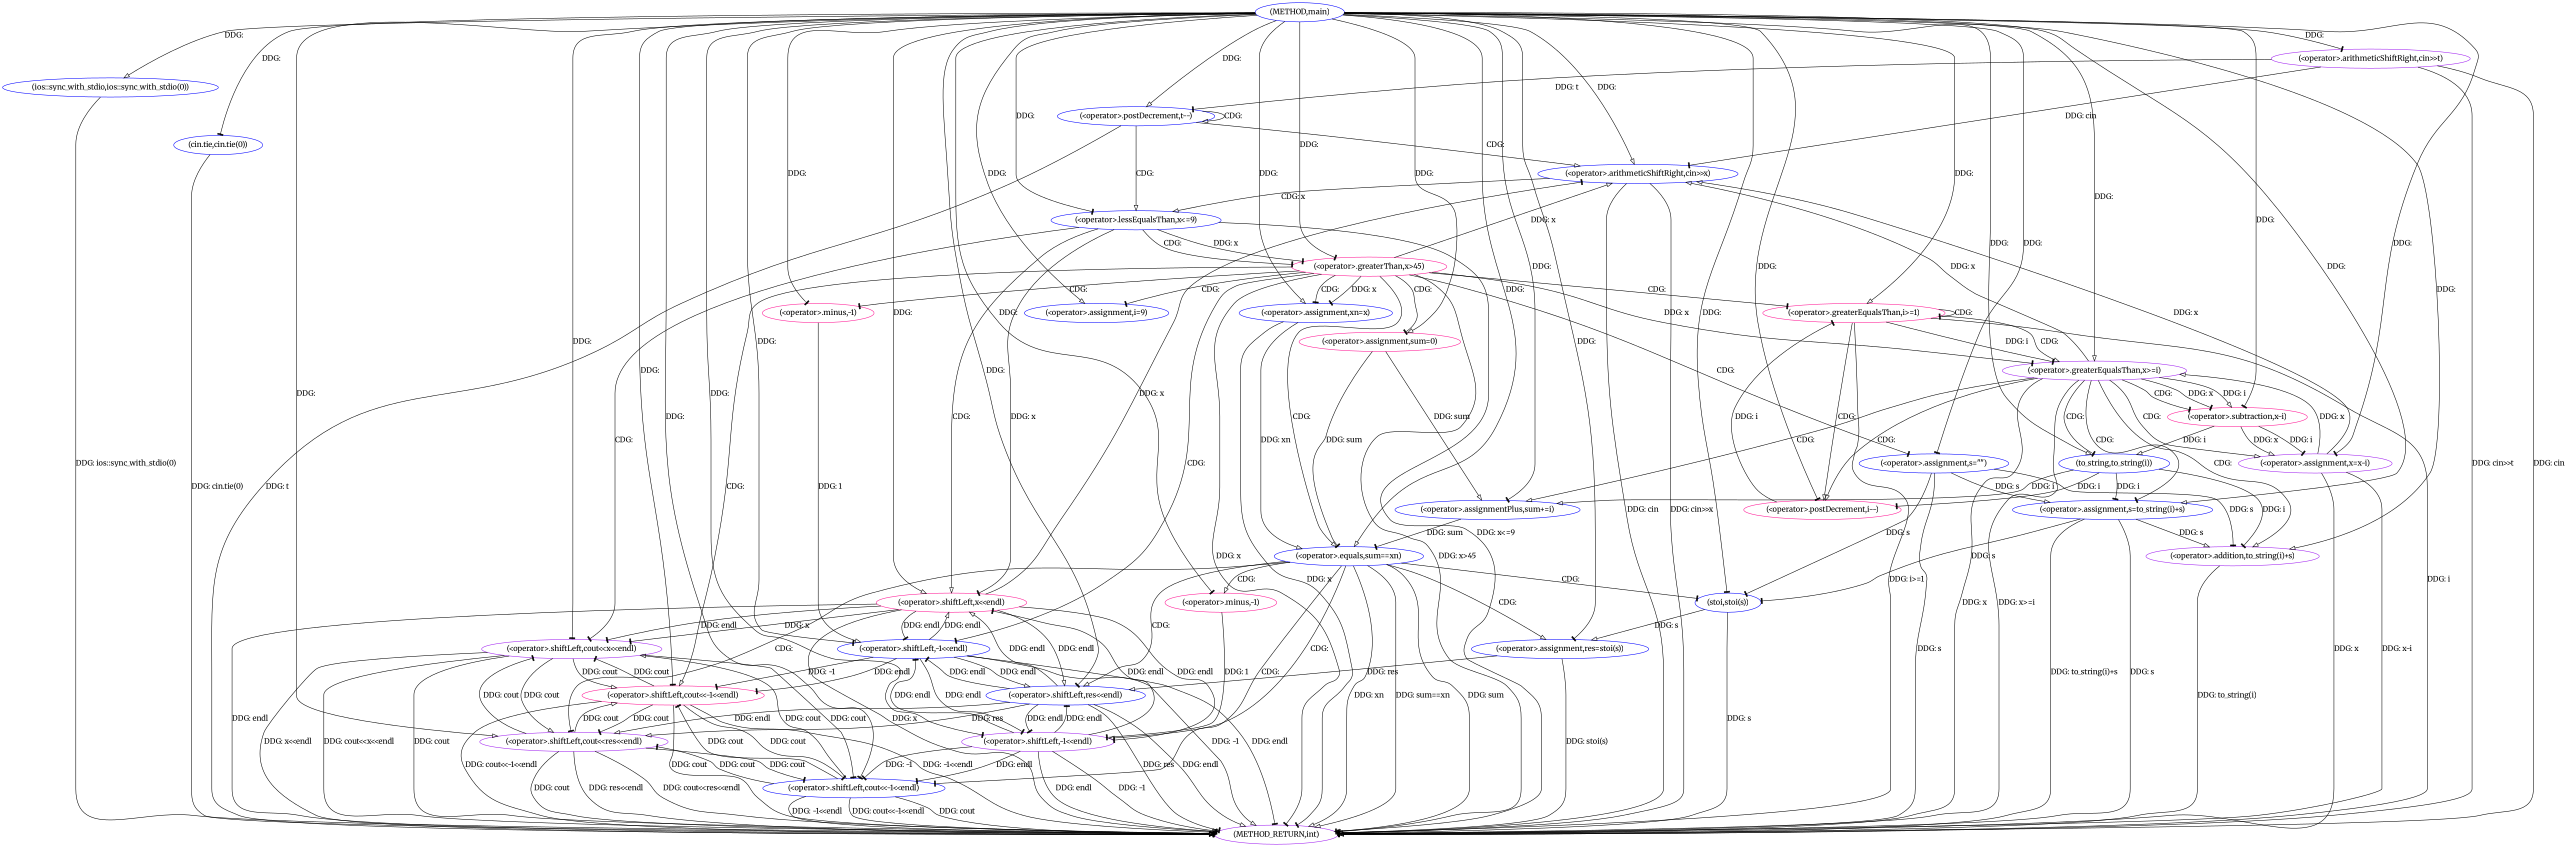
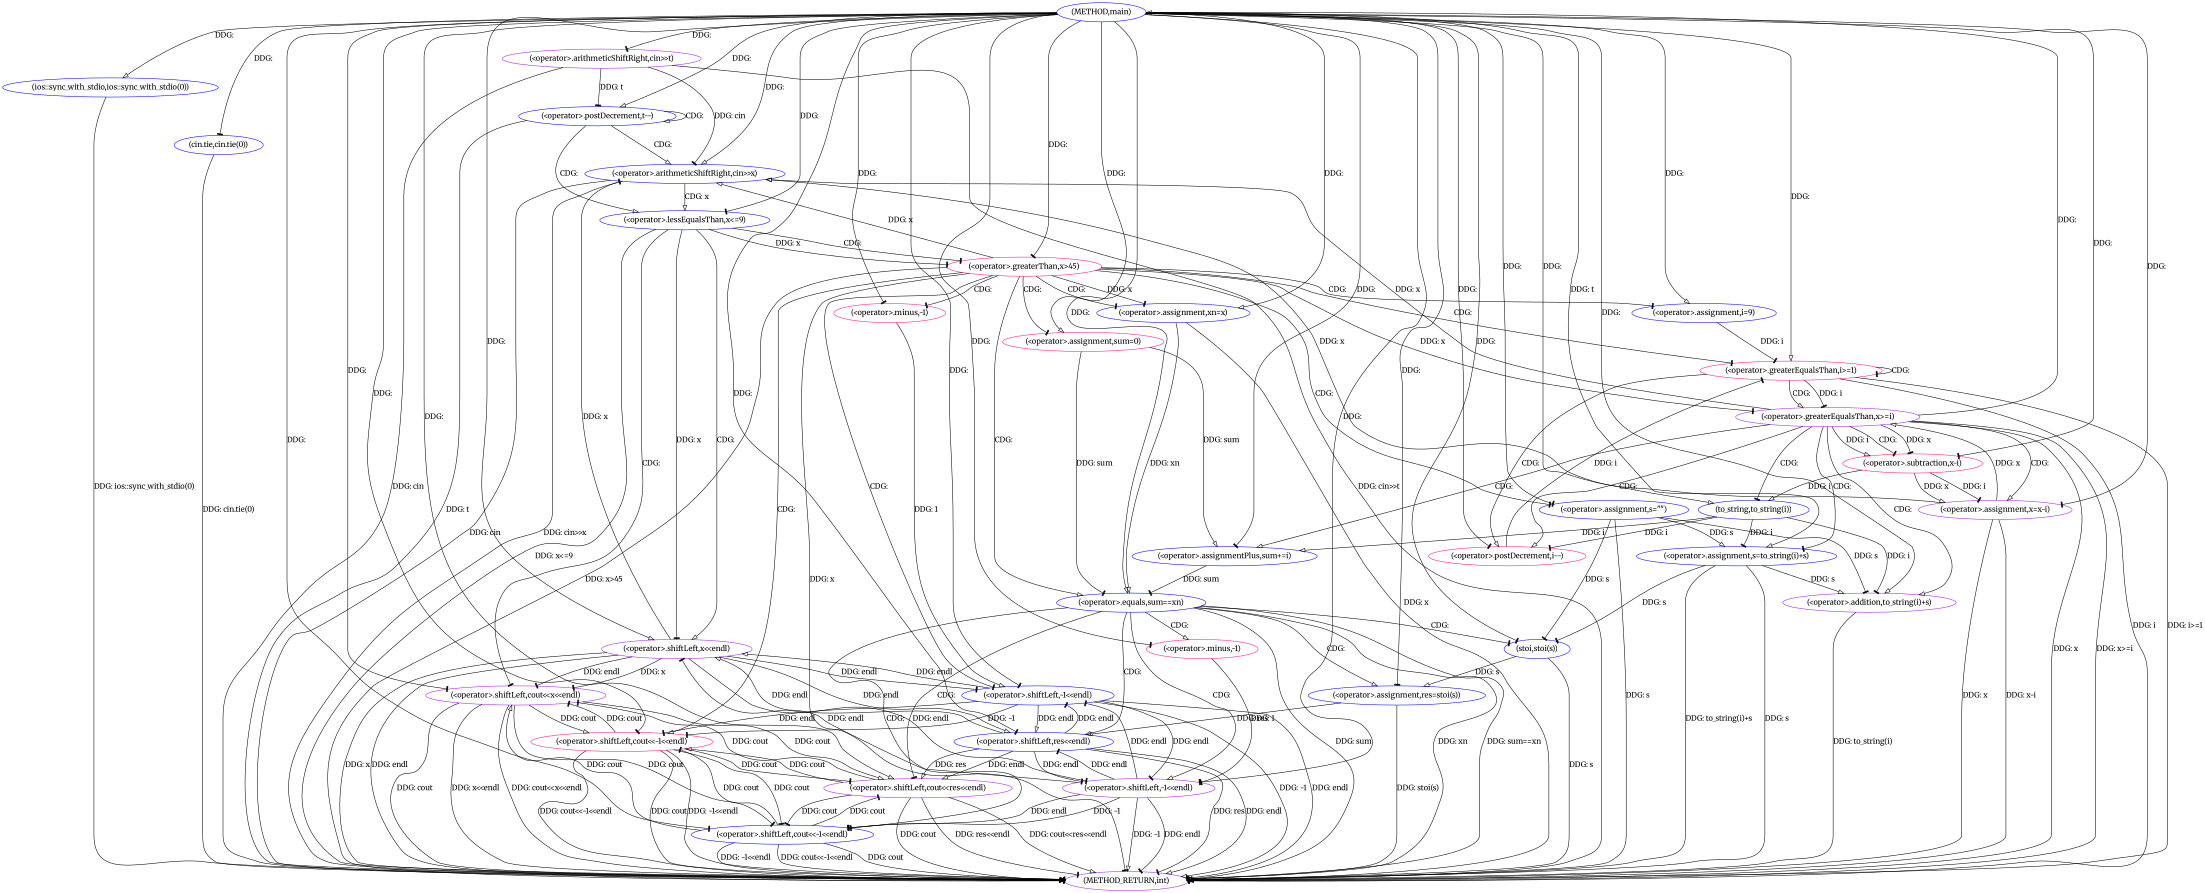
edge "(METHOD,main)" -> "(<operator>.greaterEqualsThan,x>=i)": reversed
edge "(METHOD,main)" -> "(<operator>.assignment,s=to_string(i)+s)": label "DDG: " -> "DDG: t"
edge "(<operator>.assignment,i=9)" -> "(<operator>.greaterEqualsThan,i>=1)": added, label "DDG: i"
node "(<operator>.shiftLeft,x<<endl)": color deeppink -> purple
